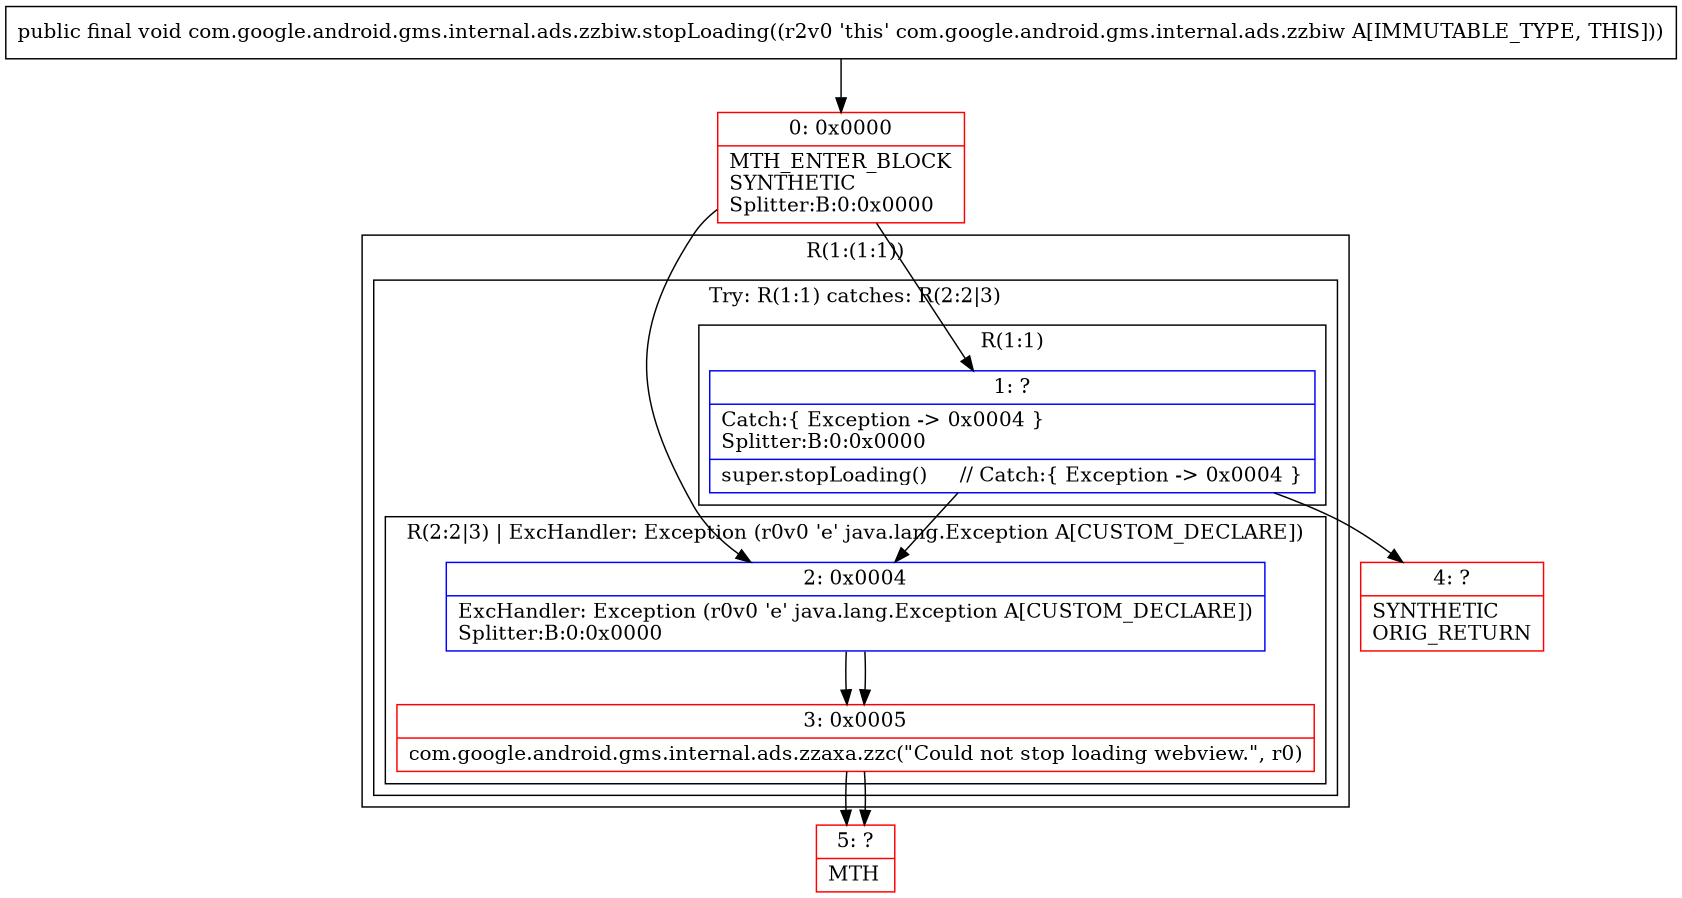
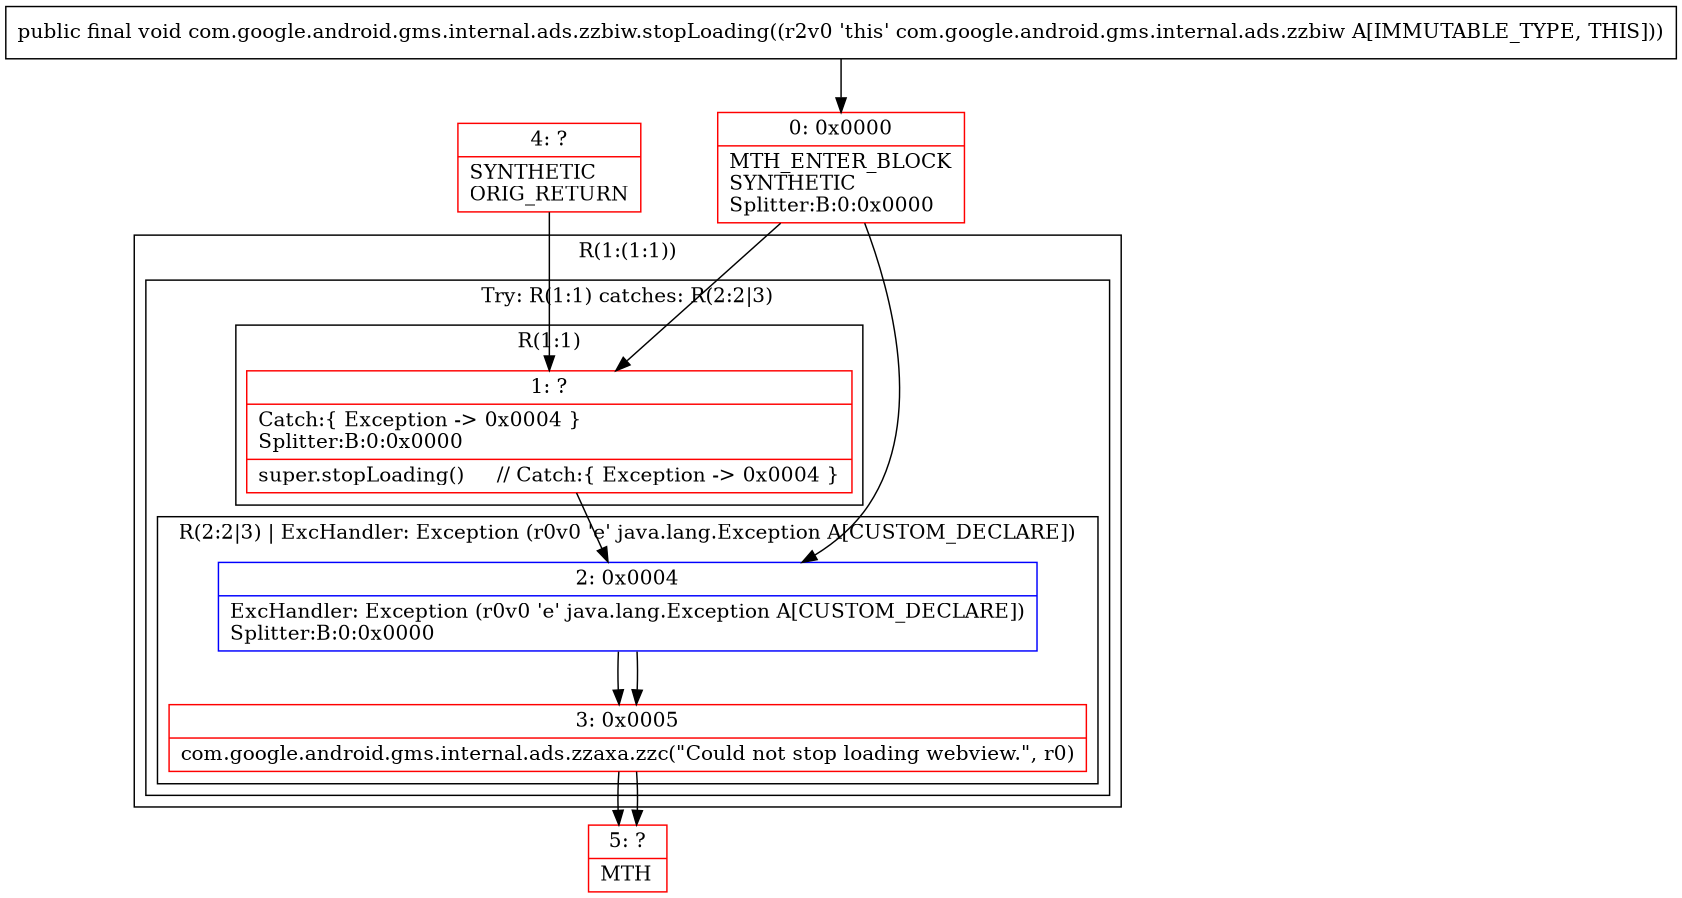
node "1: ?": color blue -> red
edge "1: ?" -> "4: ?": reversed
